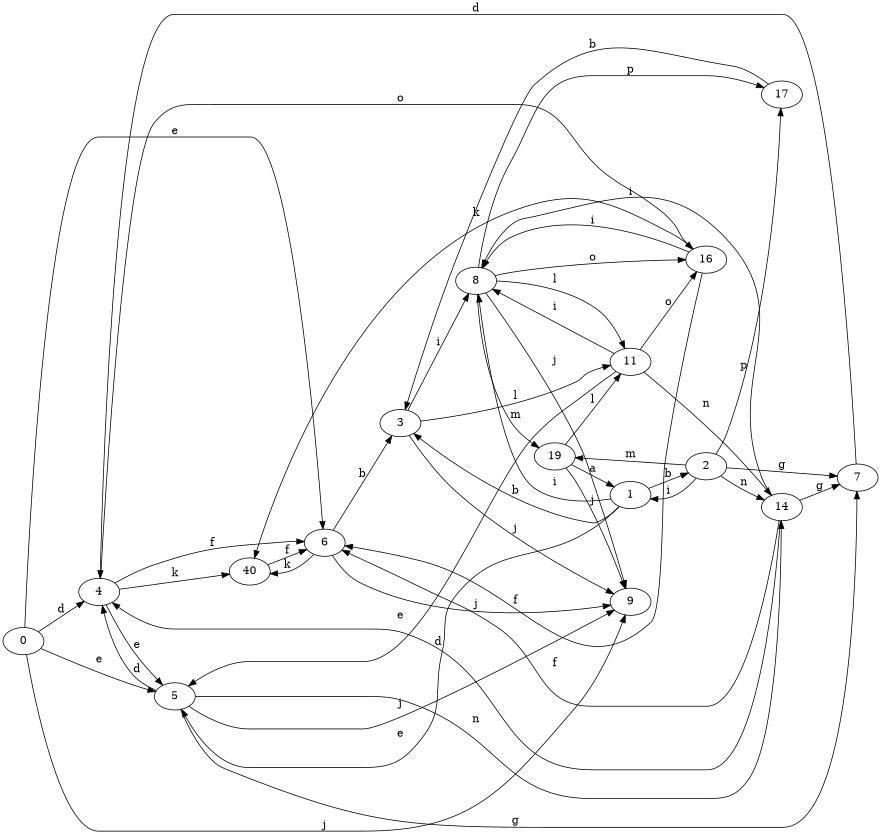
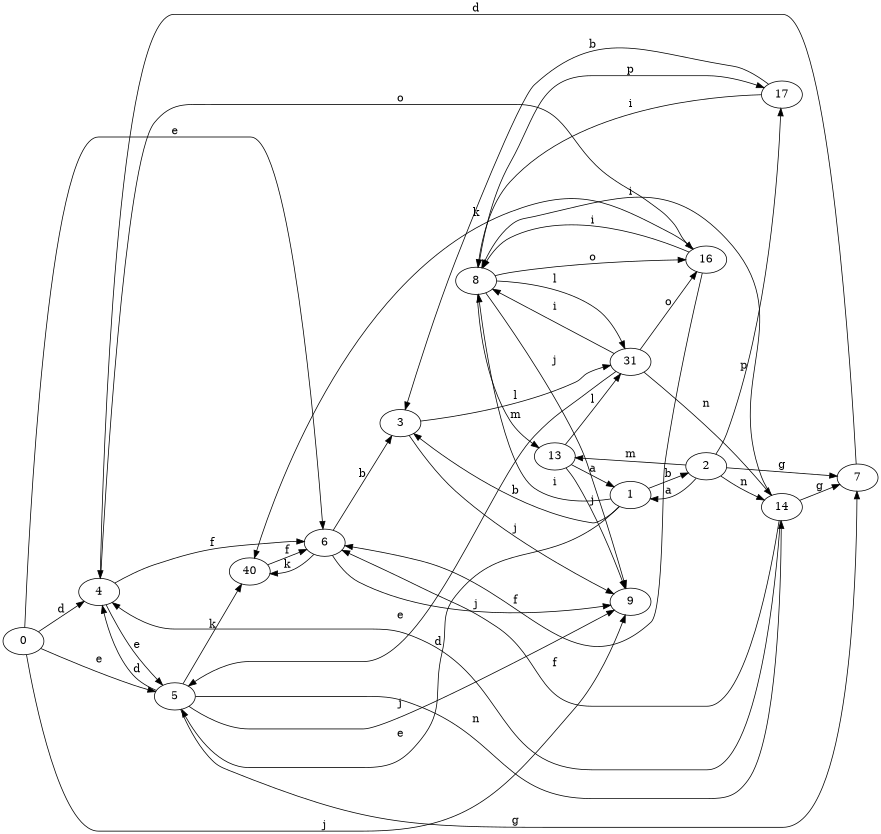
edge "3" -> "8": now "17" -> "8"
node "11": label "11" -> "31"
node "19": label "19" -> "13"
edge "2" -> "1": label "i" -> "a"
edge "4" -> "40": now "5" -> "40"
